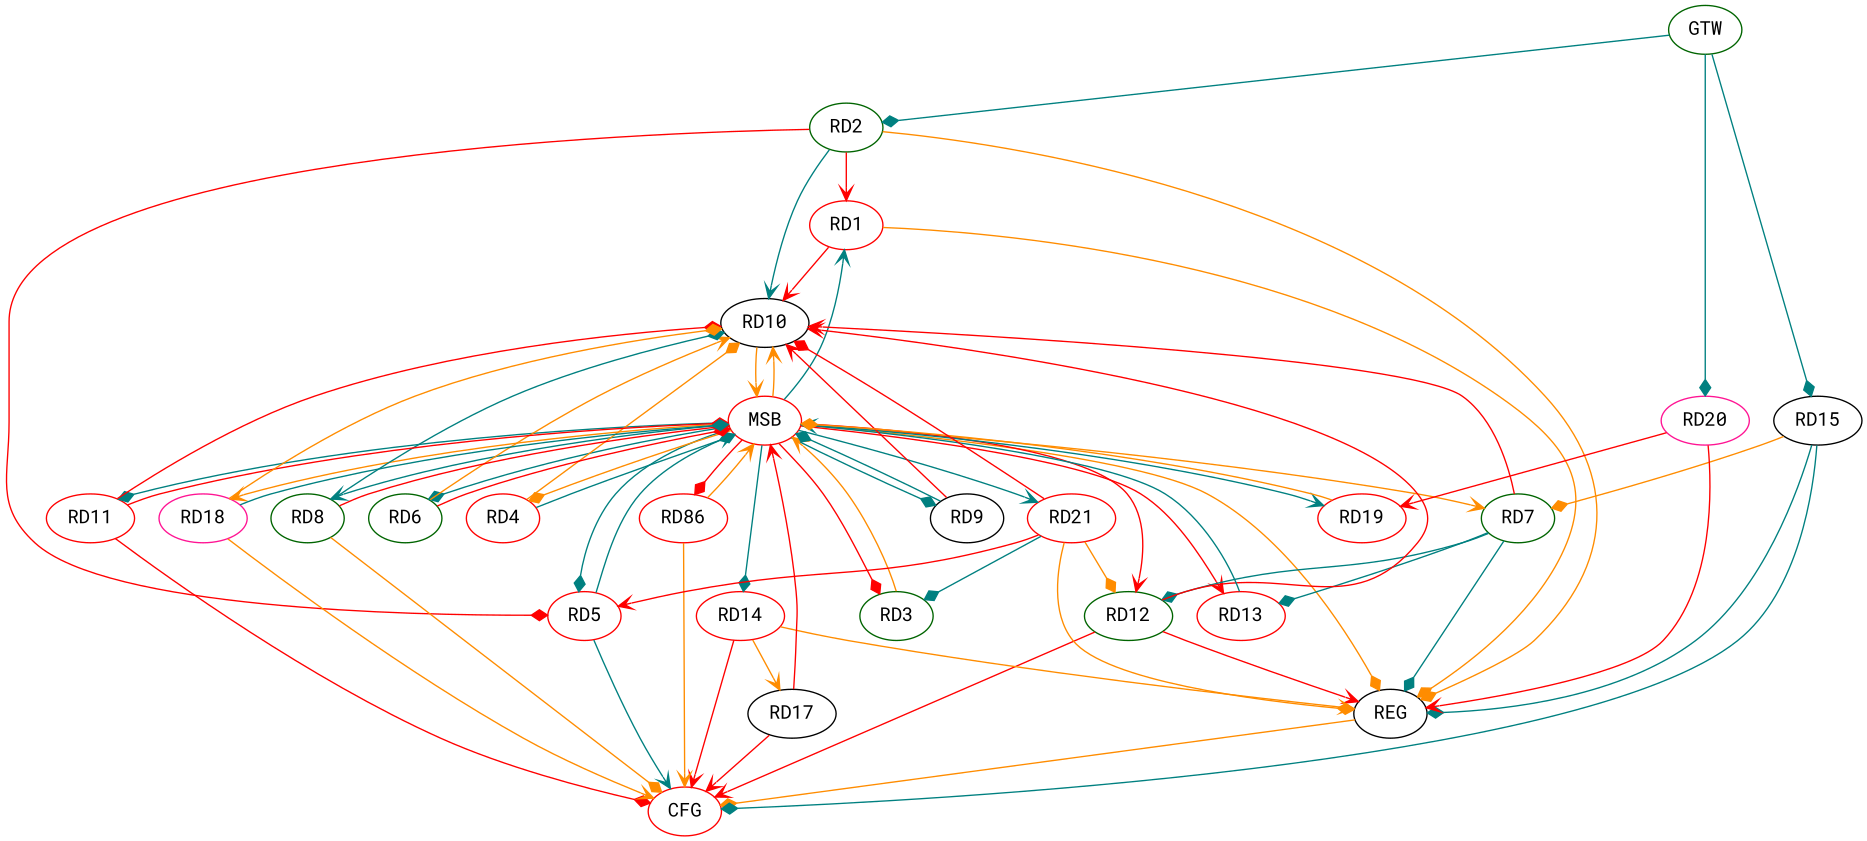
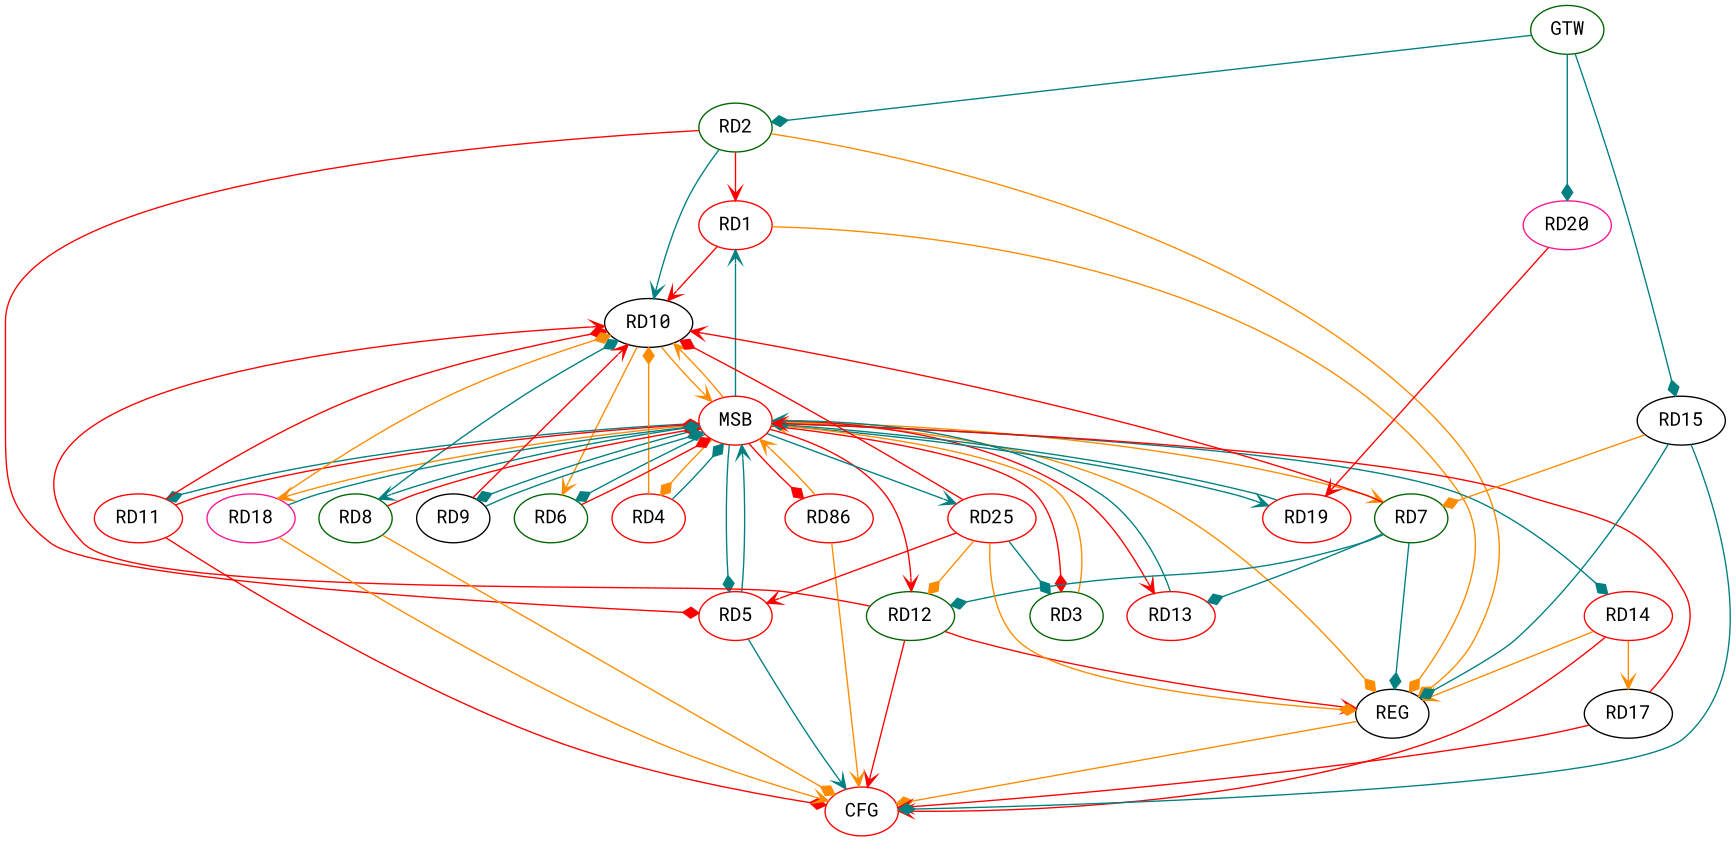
edge "RD6" -> "RD10": reversed
edge "RD19" -> "MSB": color darkorange -> teal
node "RD21": label "RD21" -> "RD25"
edge "RD20" -> "REG": removed
